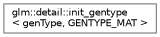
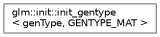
node "glm::detail::init_gentype < genType, GENTYPE_MAT >": label "glm::detail::init_gentype < genType, GENTYPE_MAT >" -> "glm::init::init_gentype < genType, GENTYPE_MAT >"
